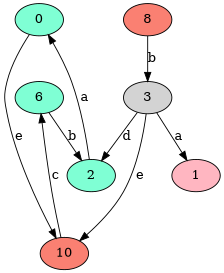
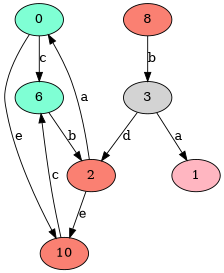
edge "0" -> "6": added, label "c"
node "2": fillcolor aquamarine -> salmon
edge "3" -> "10": now "2" -> "10"
